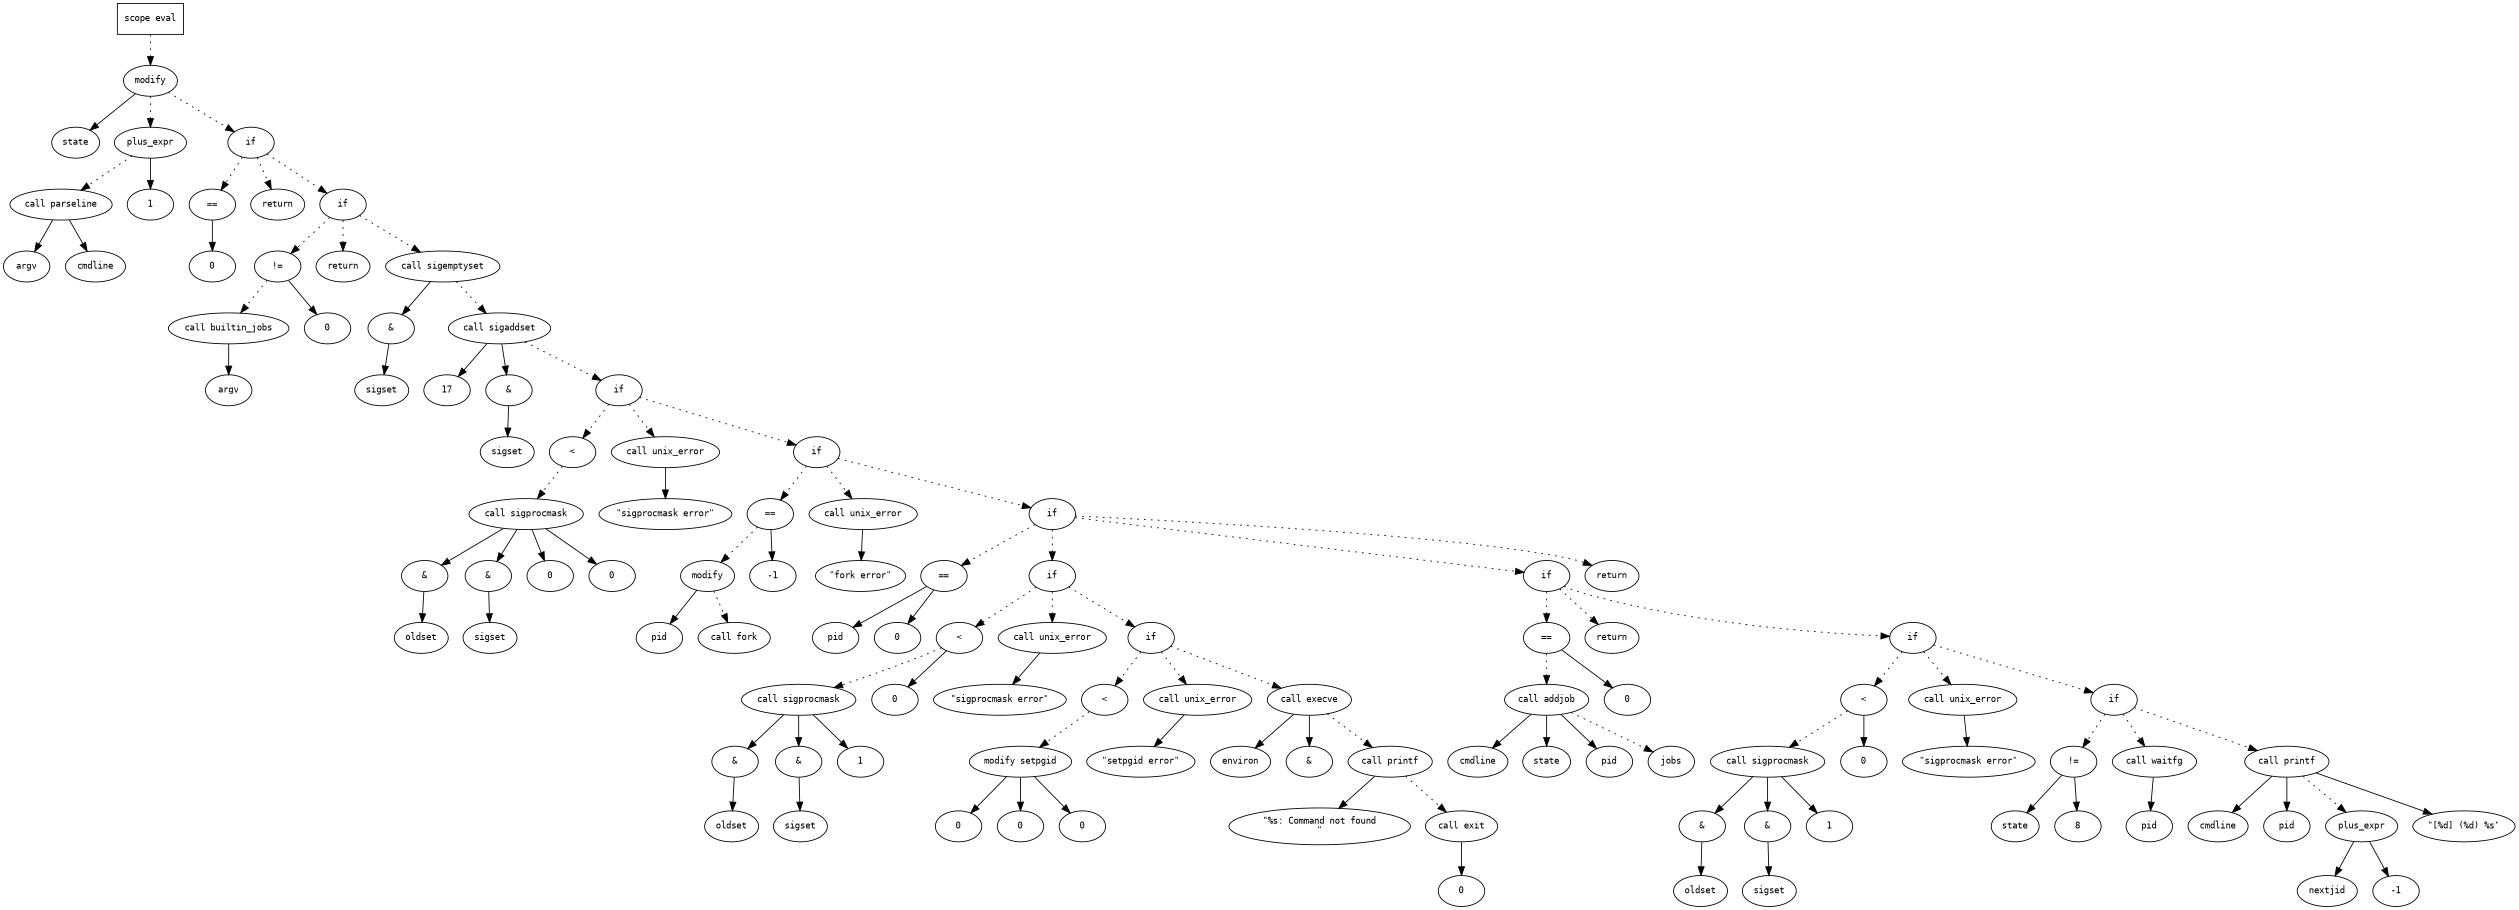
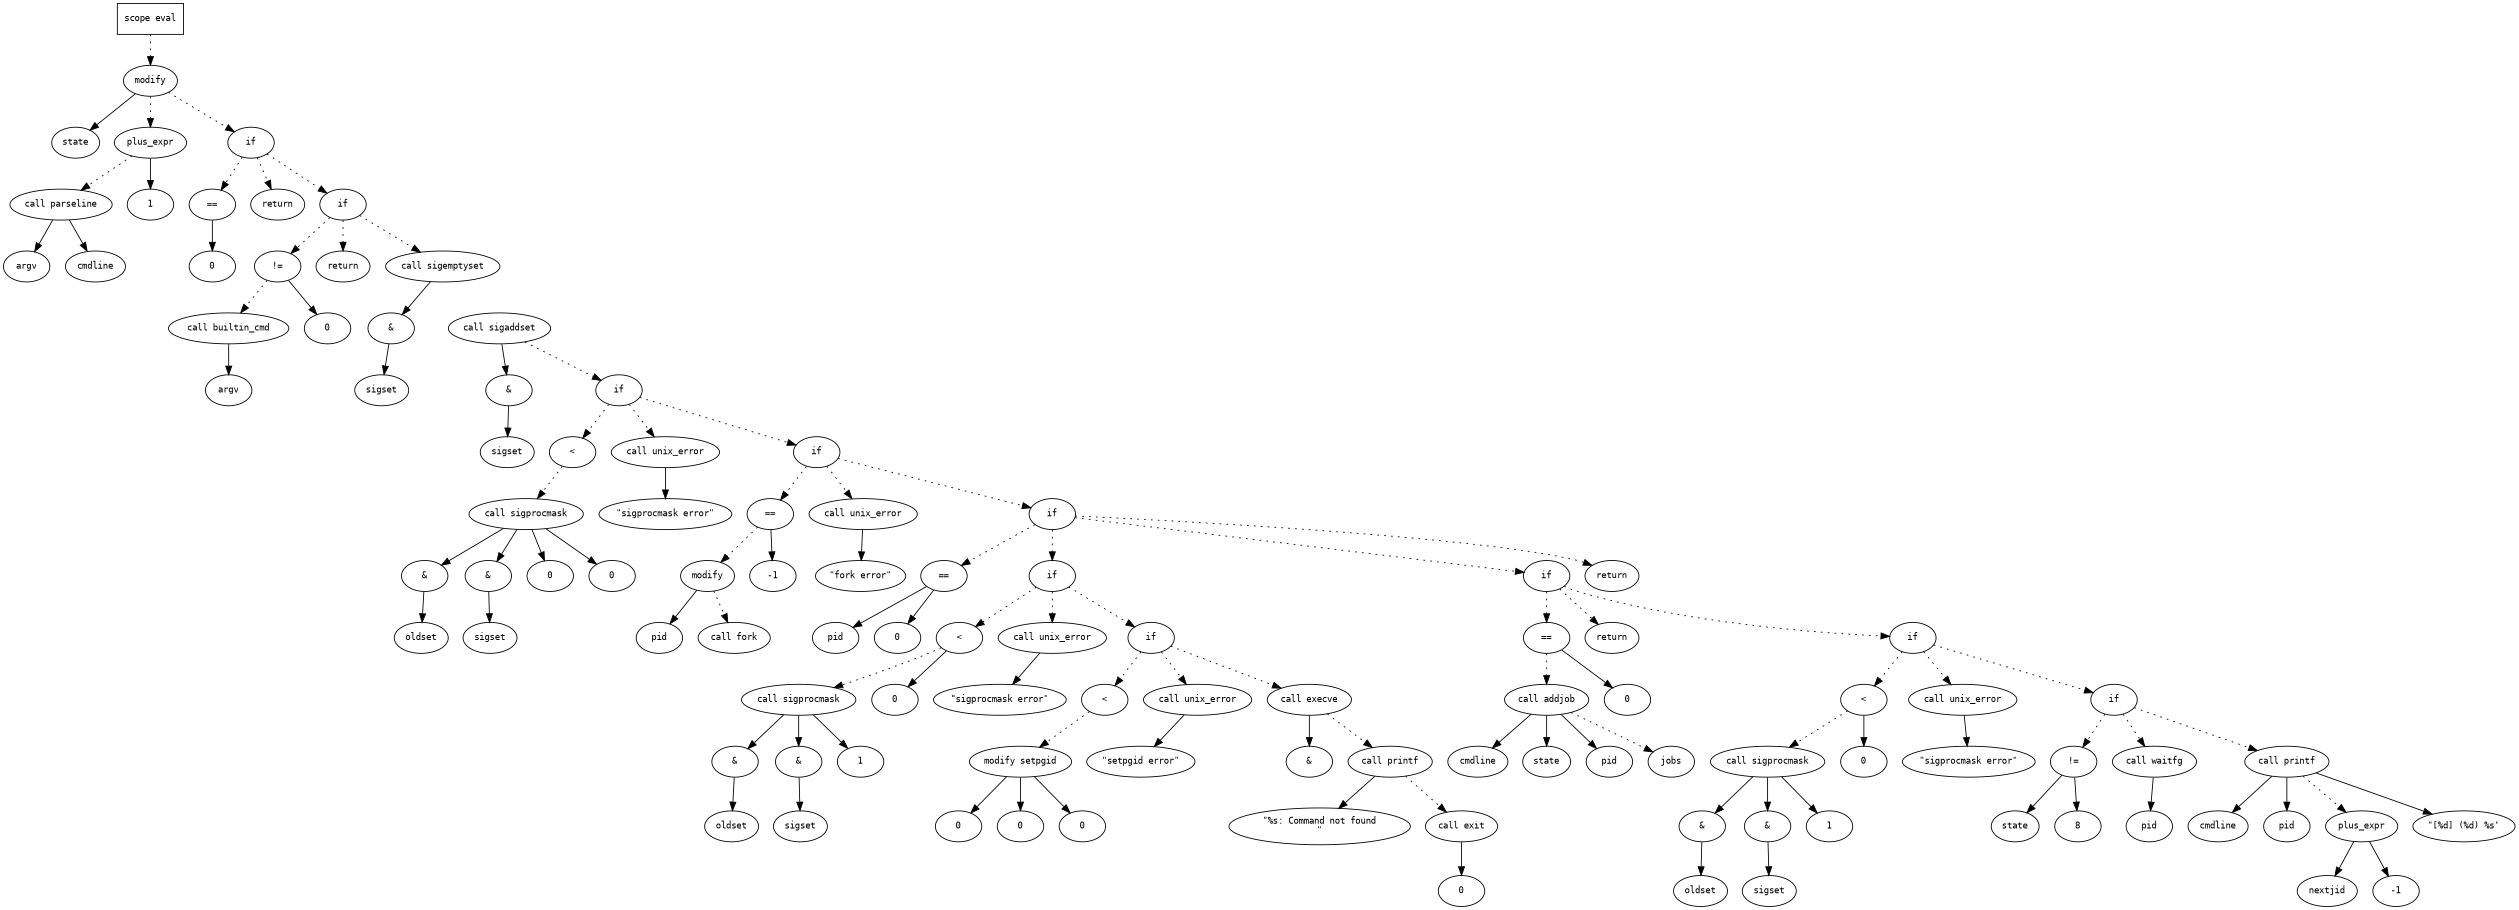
edge "call sigemptyset" -> "call sigaddset": removed
node "call builtin_jobs": label "call builtin_jobs" -> "call builtin_cmd"
node "17": removed
node "environ": removed
